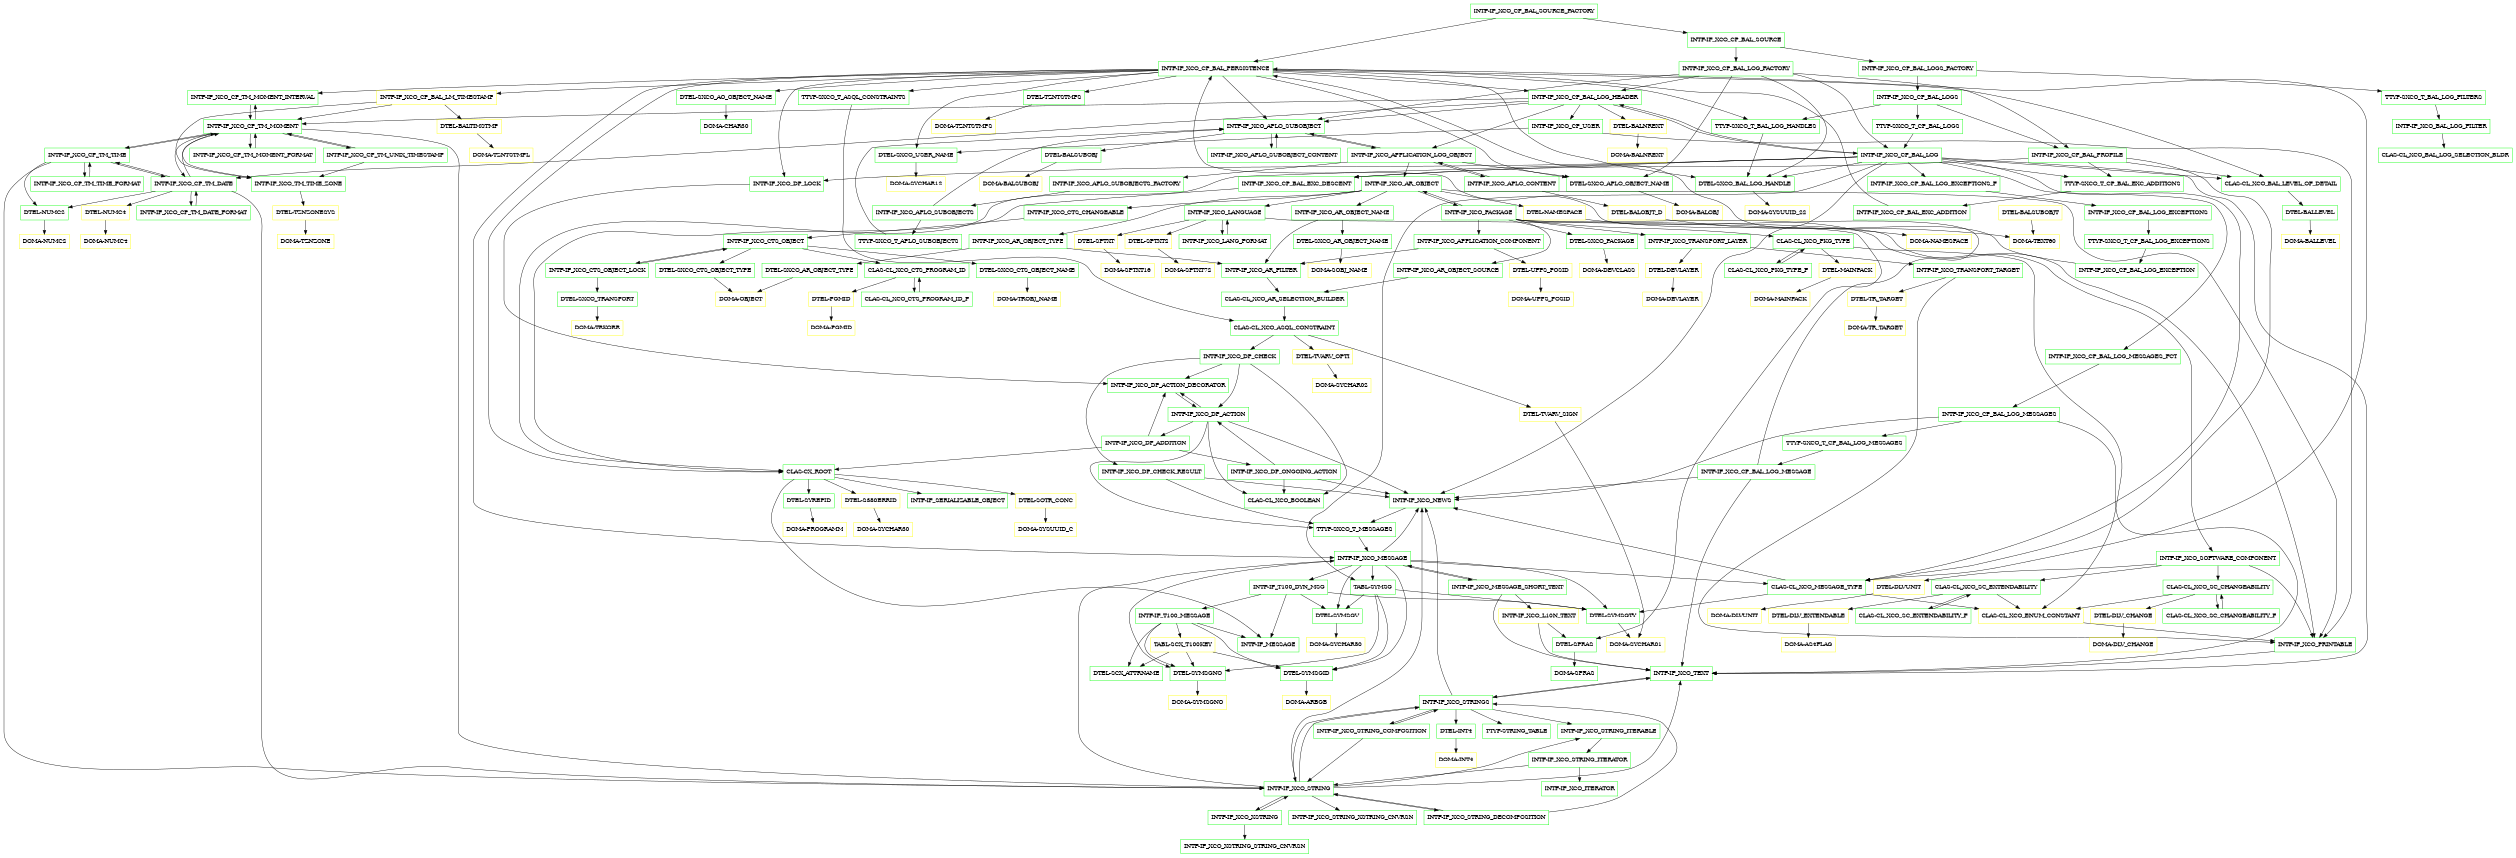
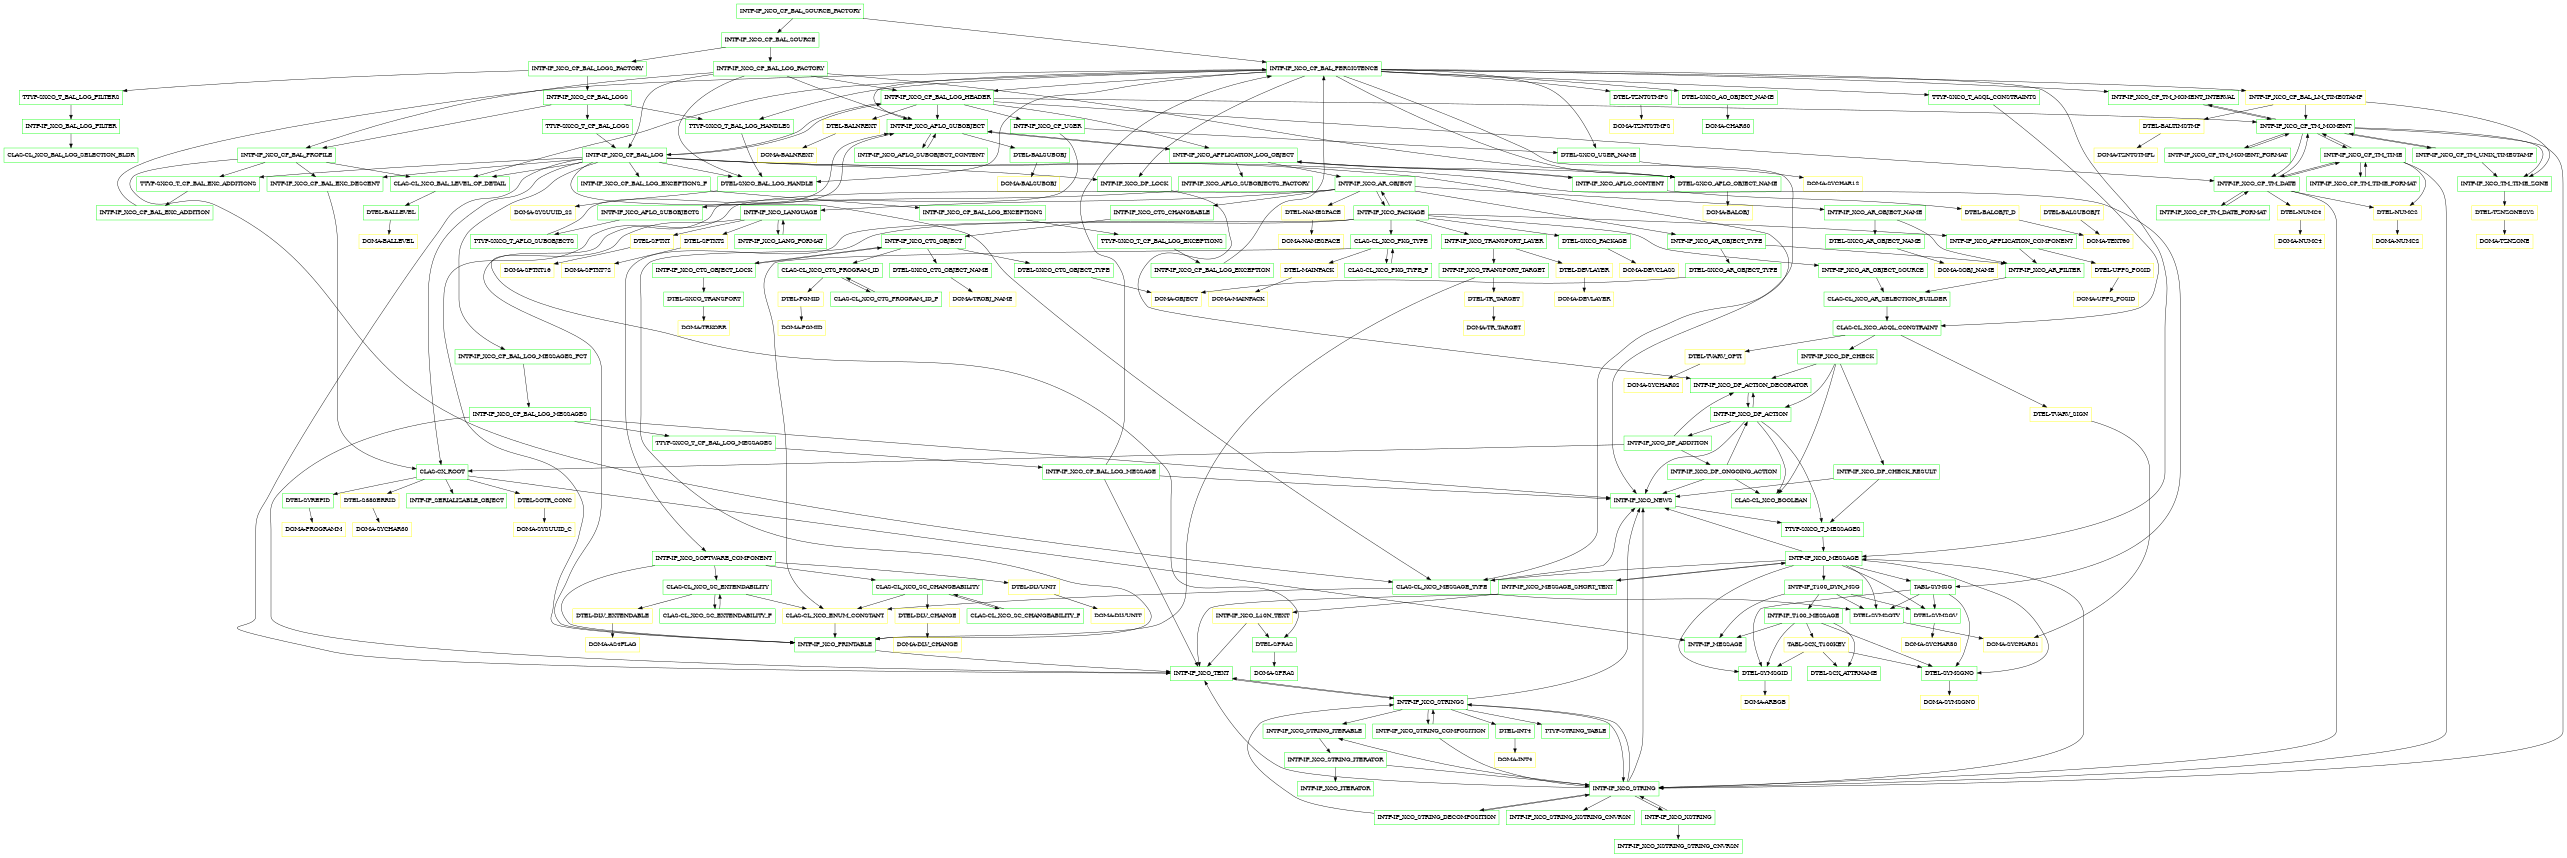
edge "INTF-IF_XCO_CP_BAL_PERSISTENCE" -> "CLAS-CX_ROOT": removed
node "DTEL-NUMC2": color green -> yellow
